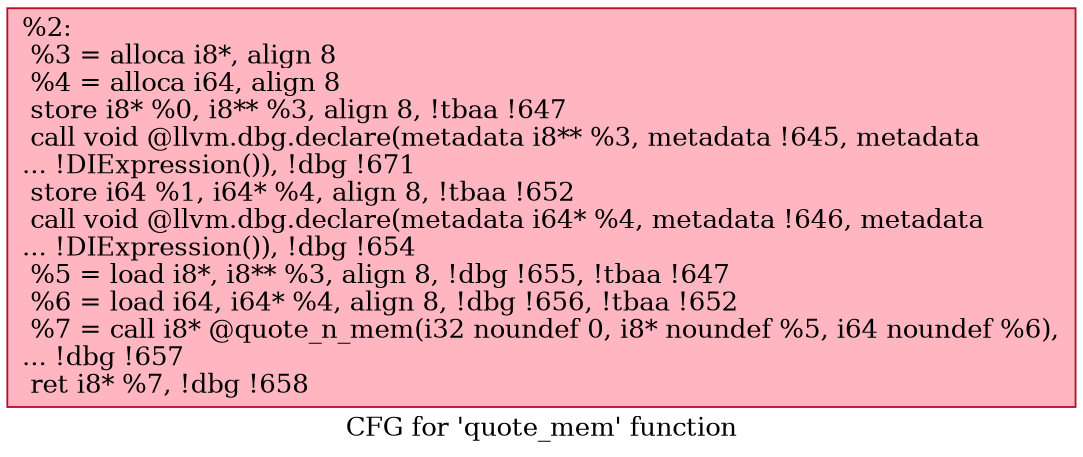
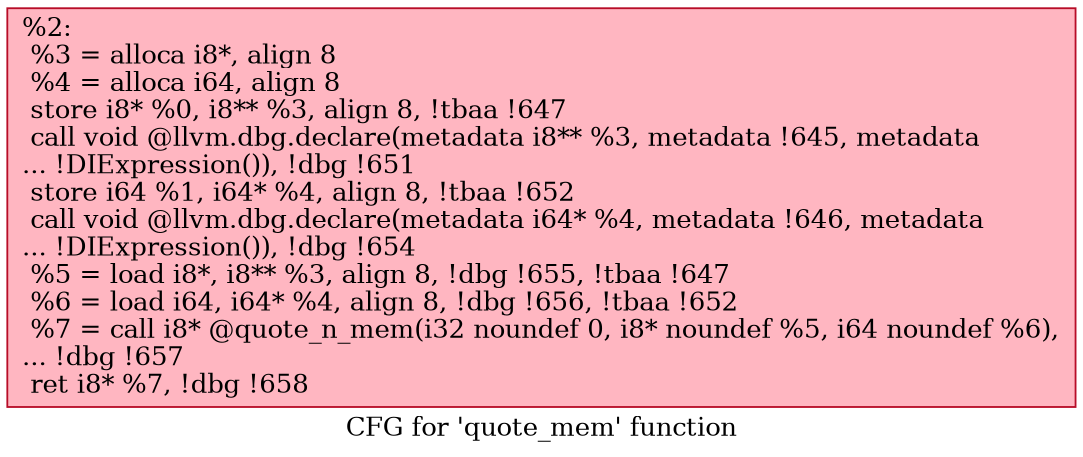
node "%2:": text "... !DIExpression()), !dbg !671" -> "... !DIExpression()), !dbg !651"
